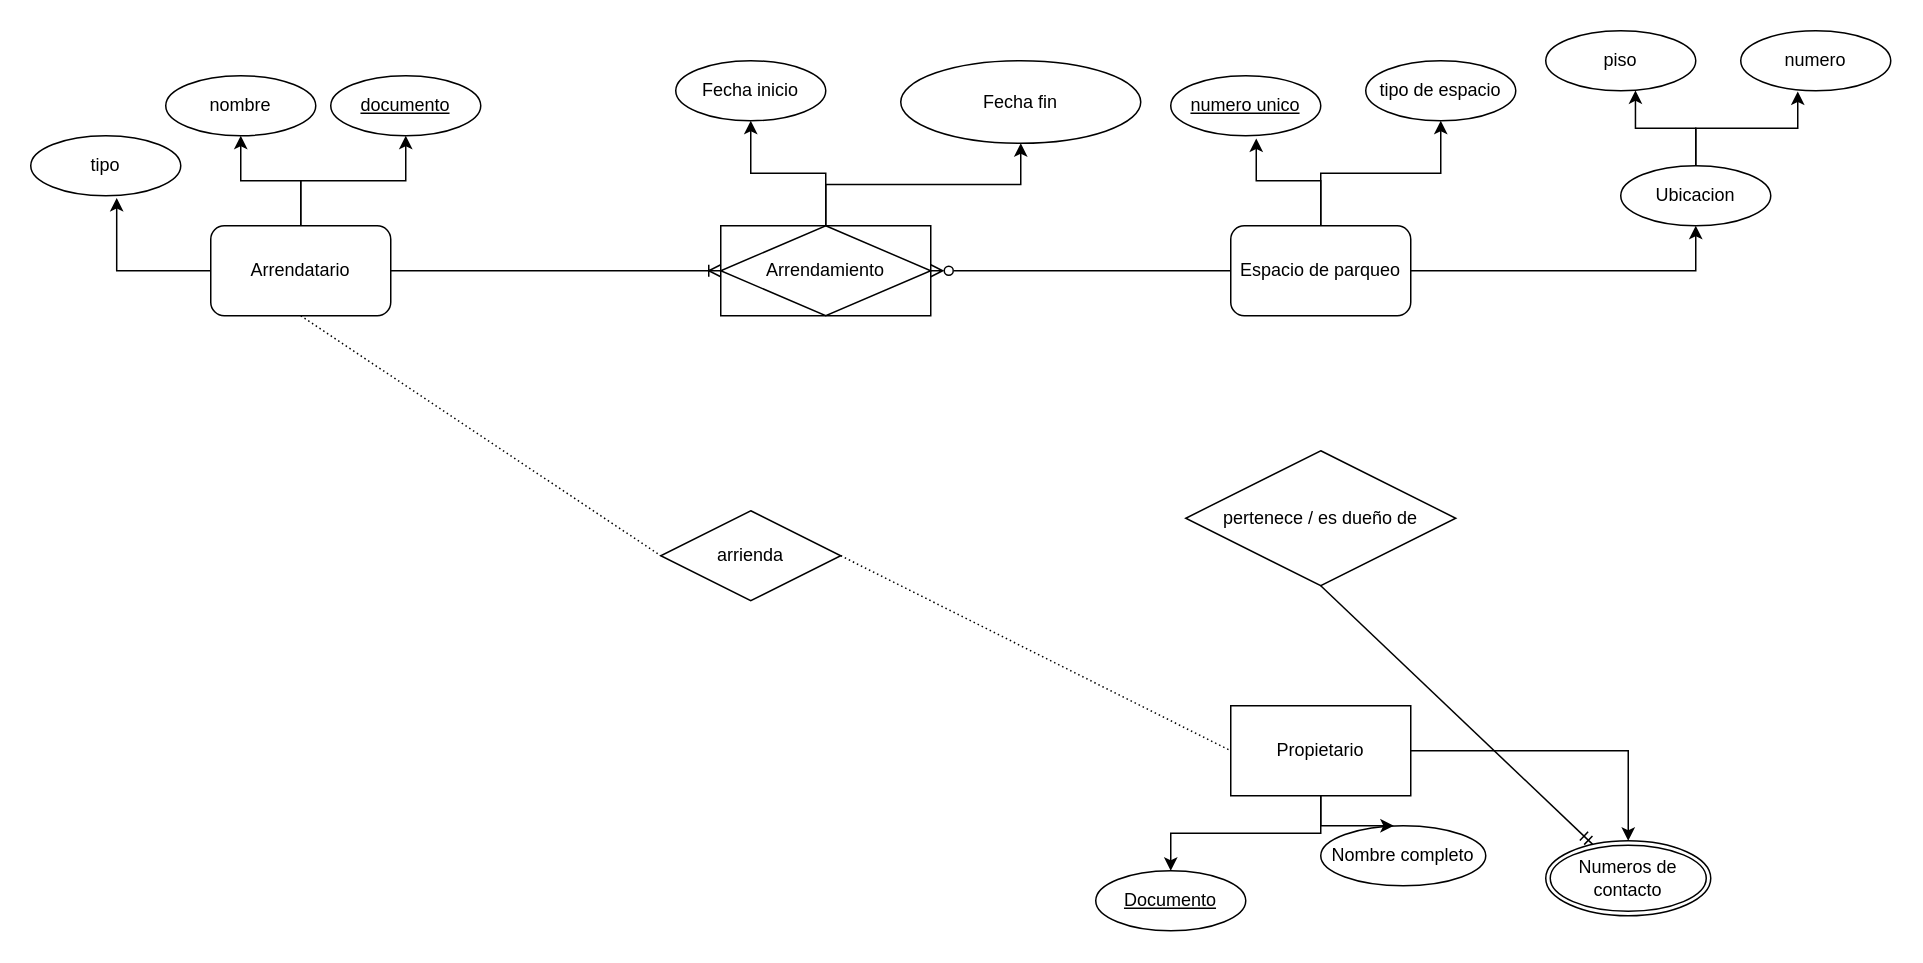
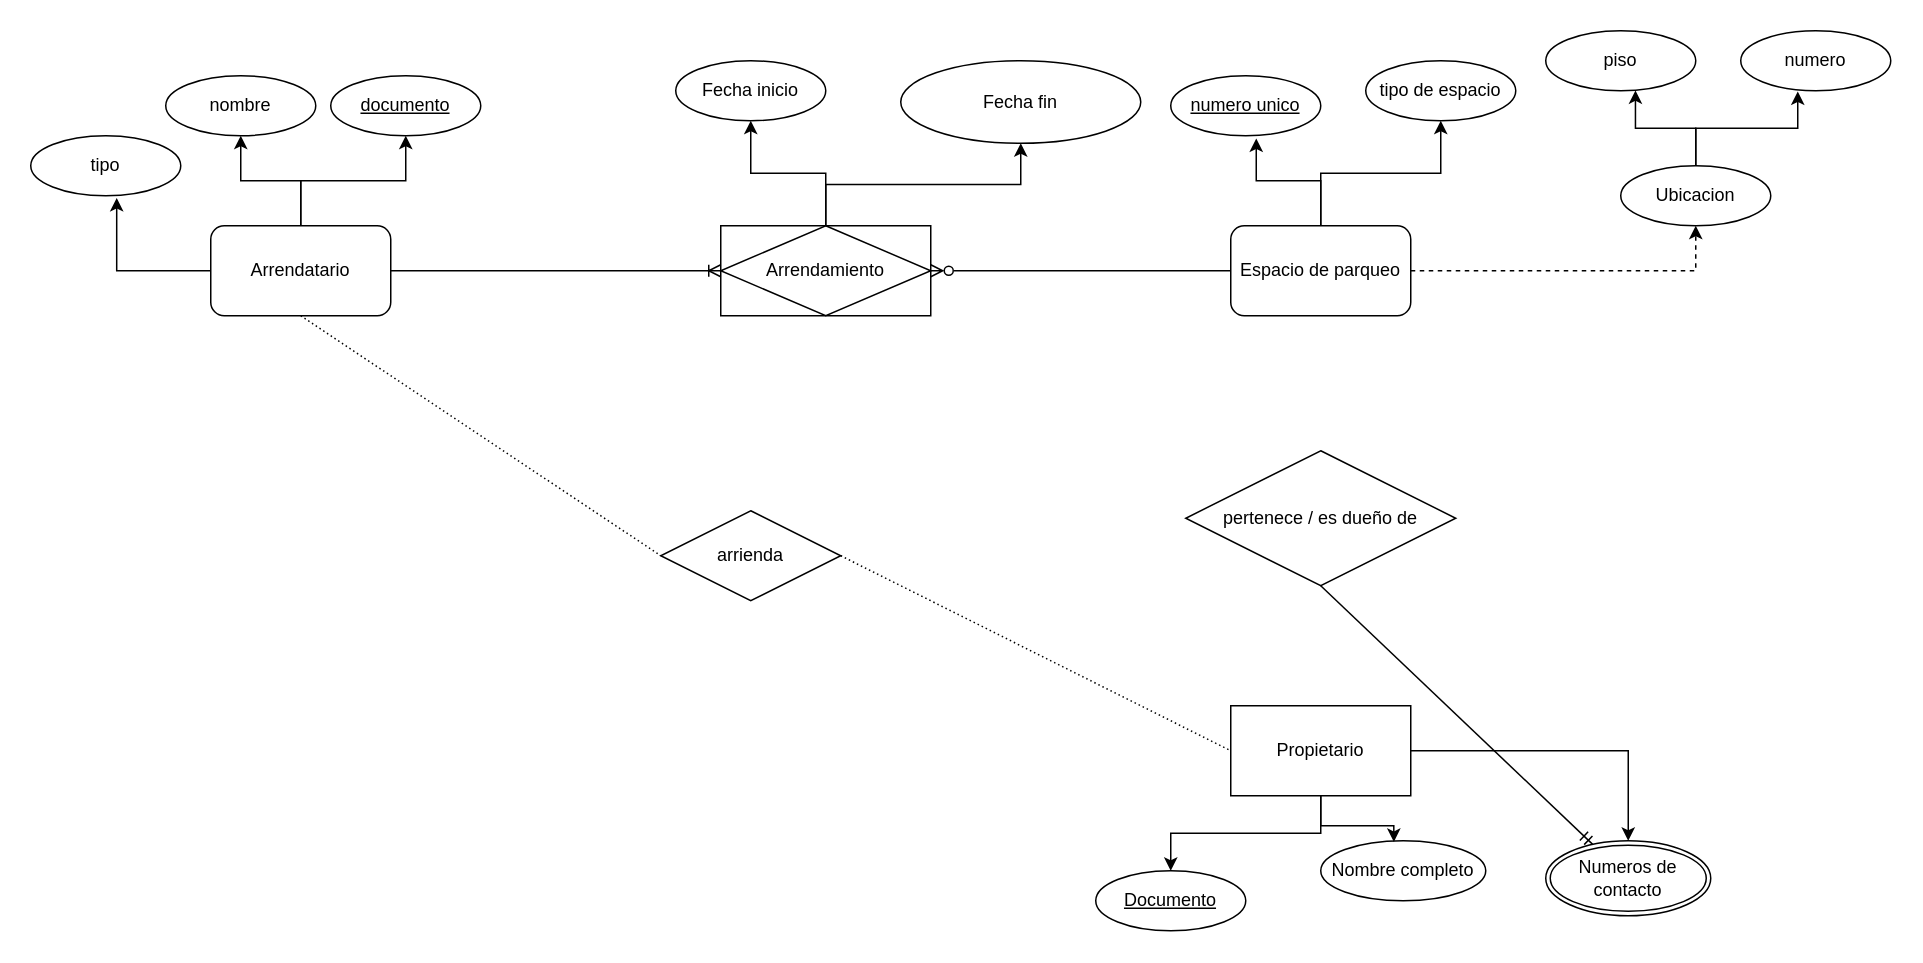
edge "Espacio de parqueo" -> "Ubicacion": style solid -> dashed
node "Nombre completo": moved (1403, 856) -> (1403, 871)
